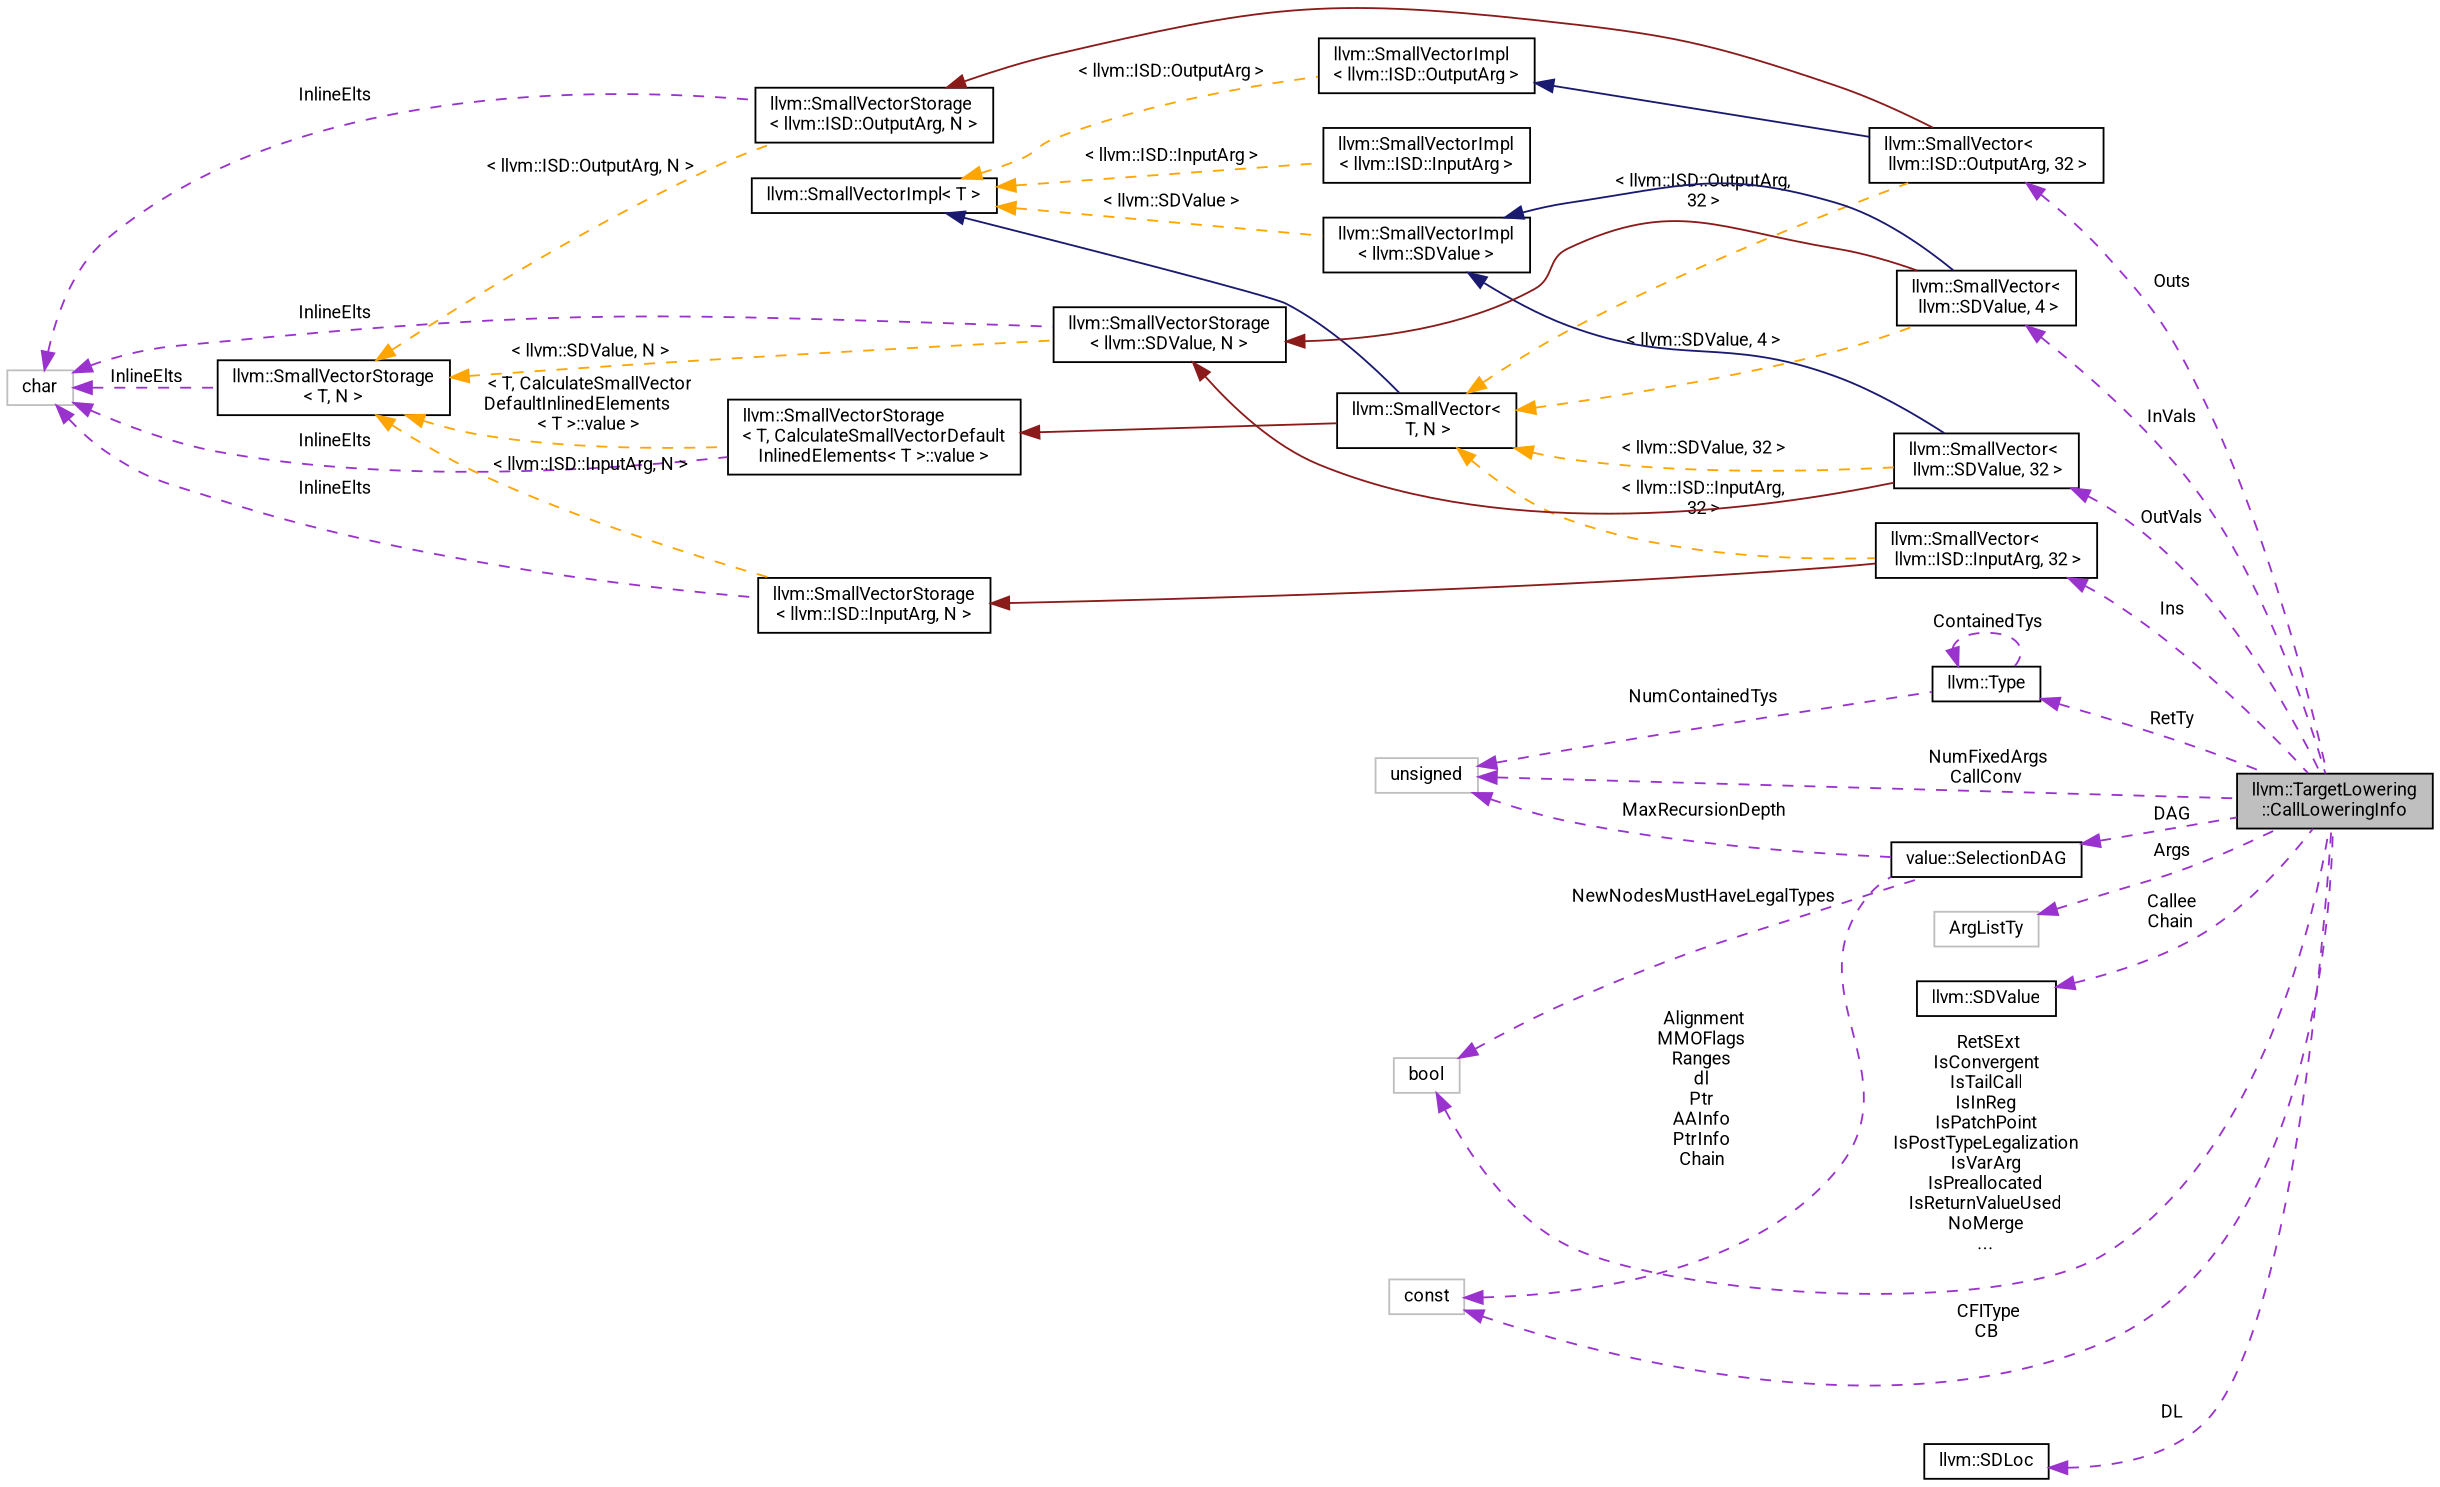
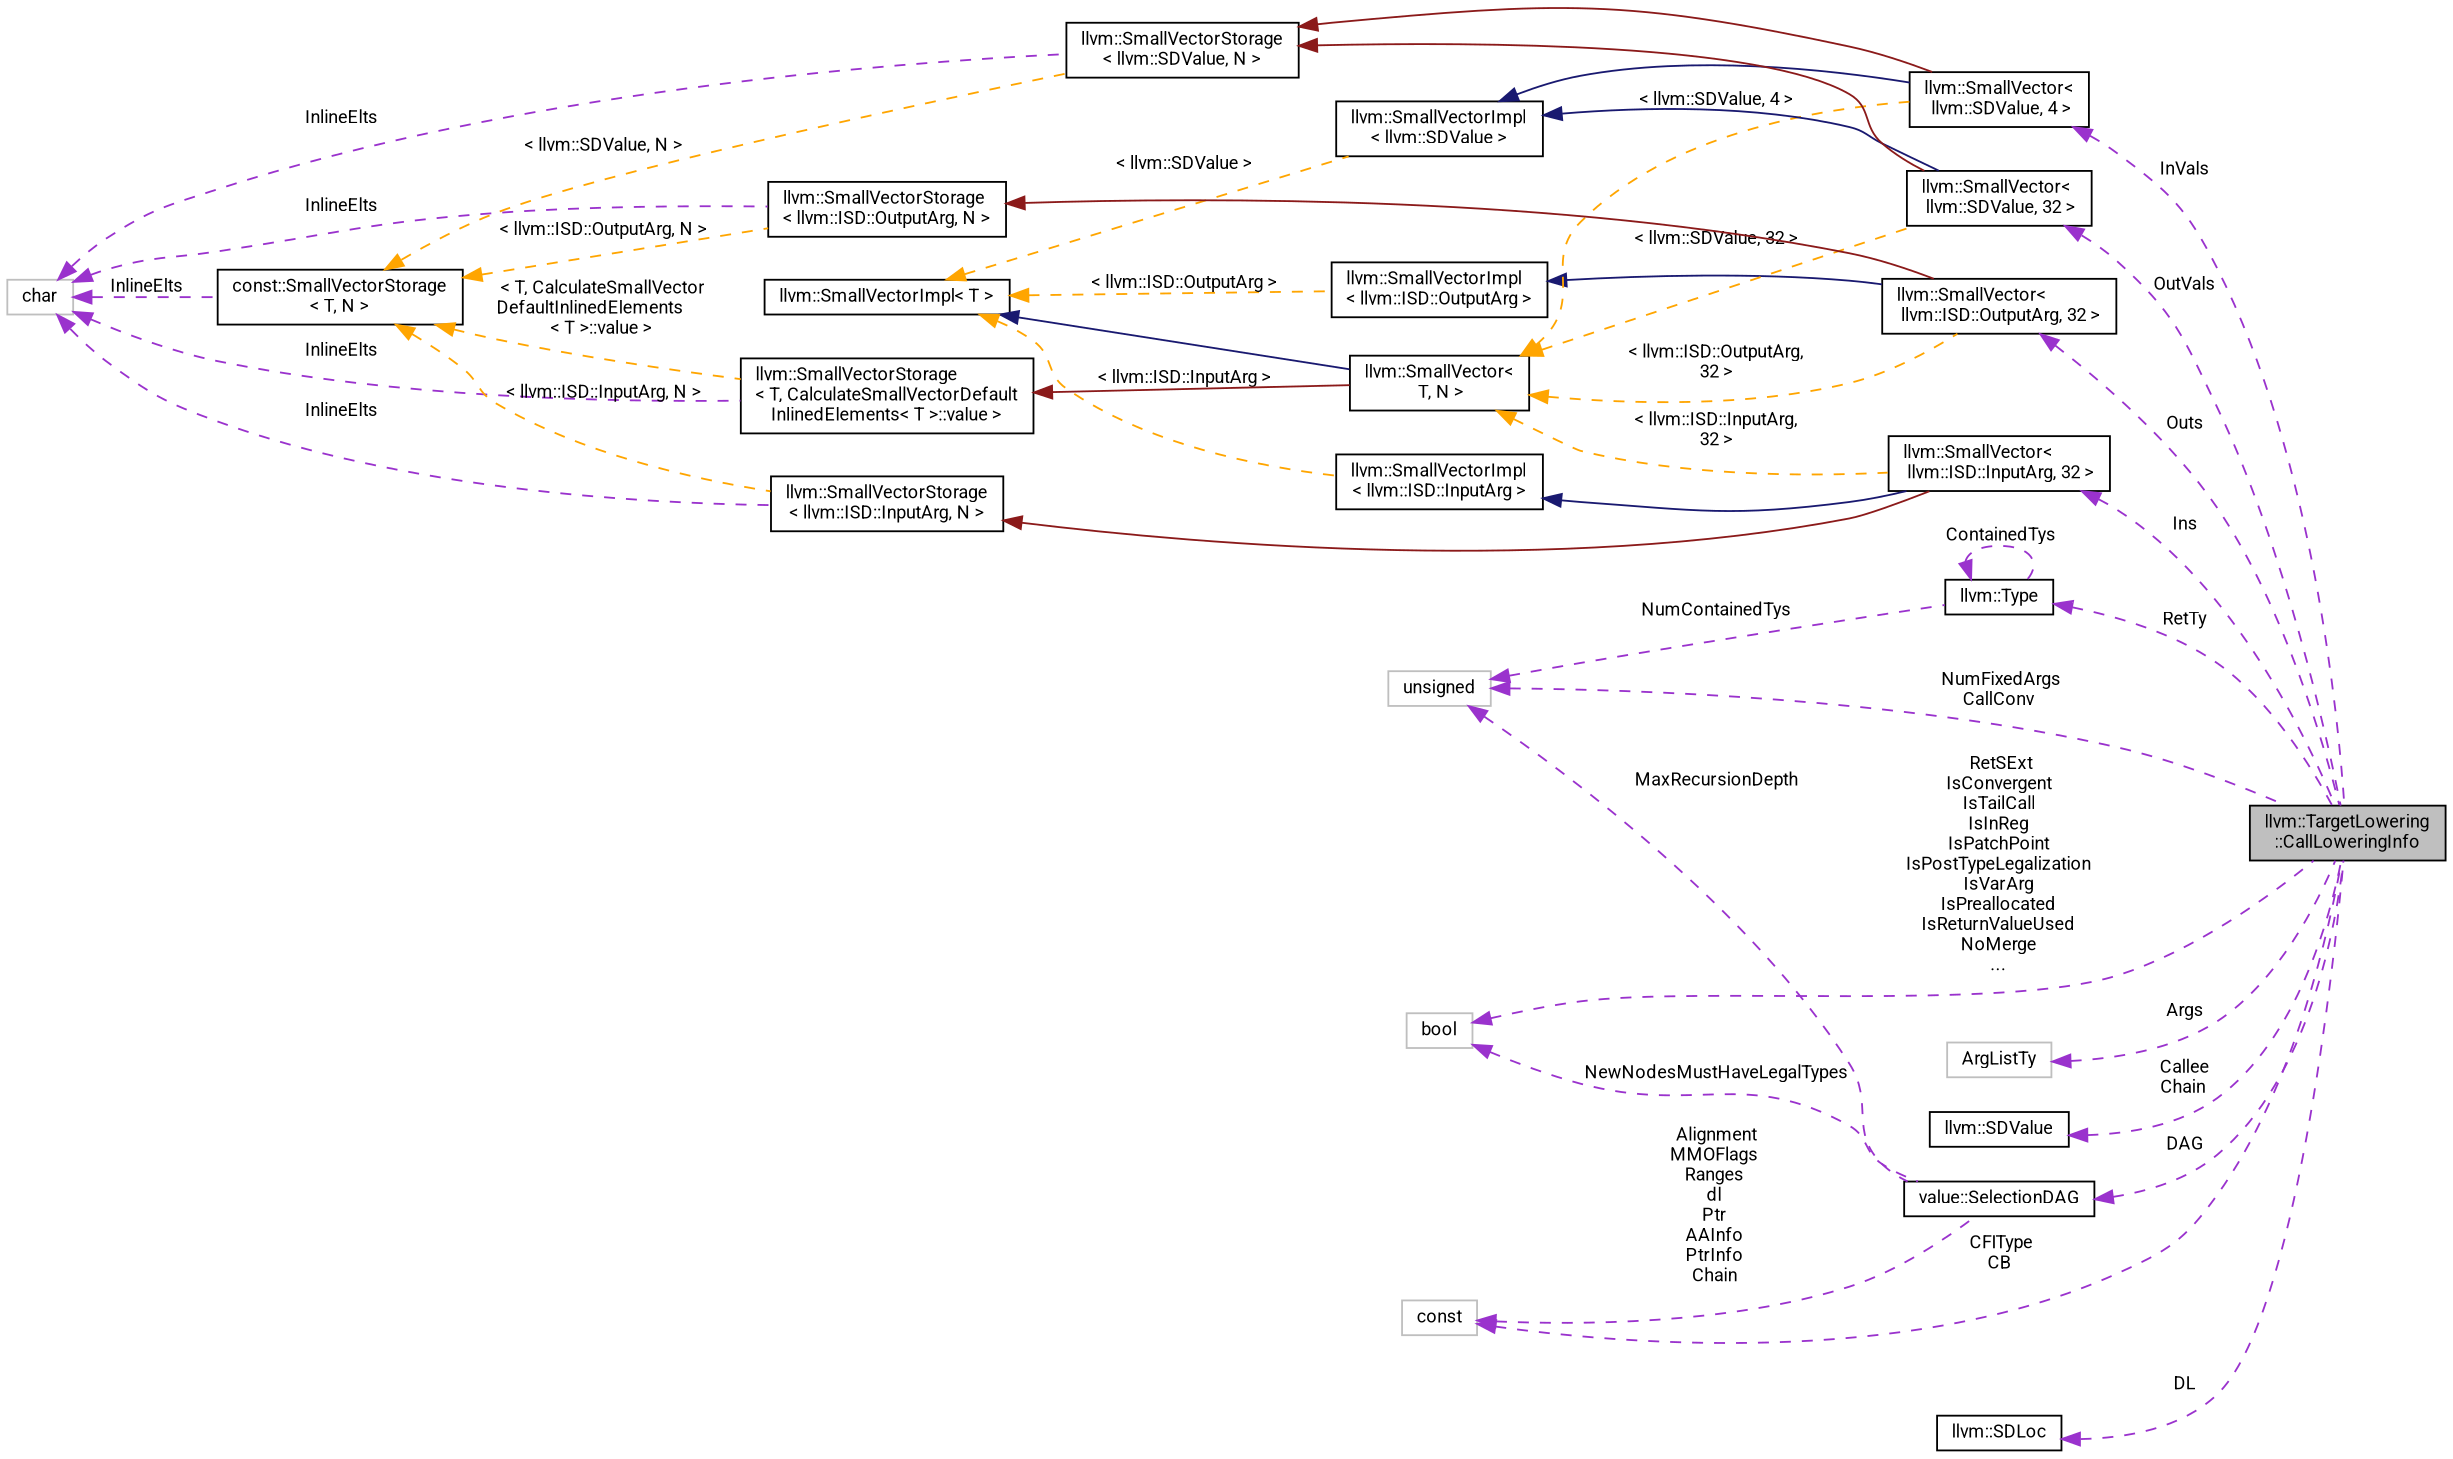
node "llvm::SmallVectorStorage < T, N >": label "llvm::SmallVectorStorage < T, N >" -> "const::SmallVectorStorage < T, N >"
edge "llvm::SmallVector< llvm::ISD::InputArg, 32 >" -> "llvm::SmallVectorImpl < llvm::ISD::InputArg >": added
